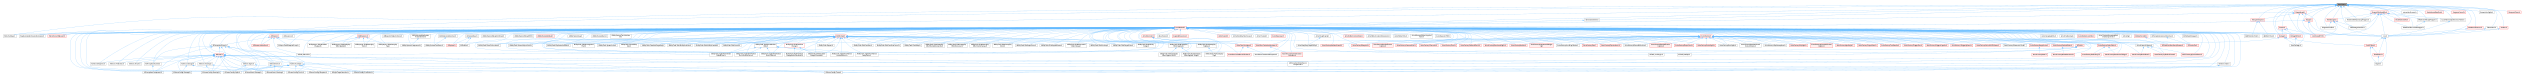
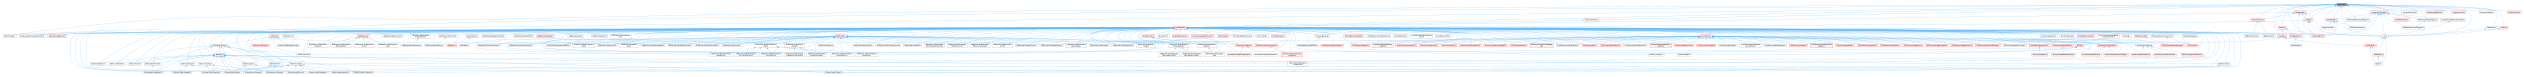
node "MonitoredProcess.h": removed
node "ActiveGameplayEffectIterator.h": added
